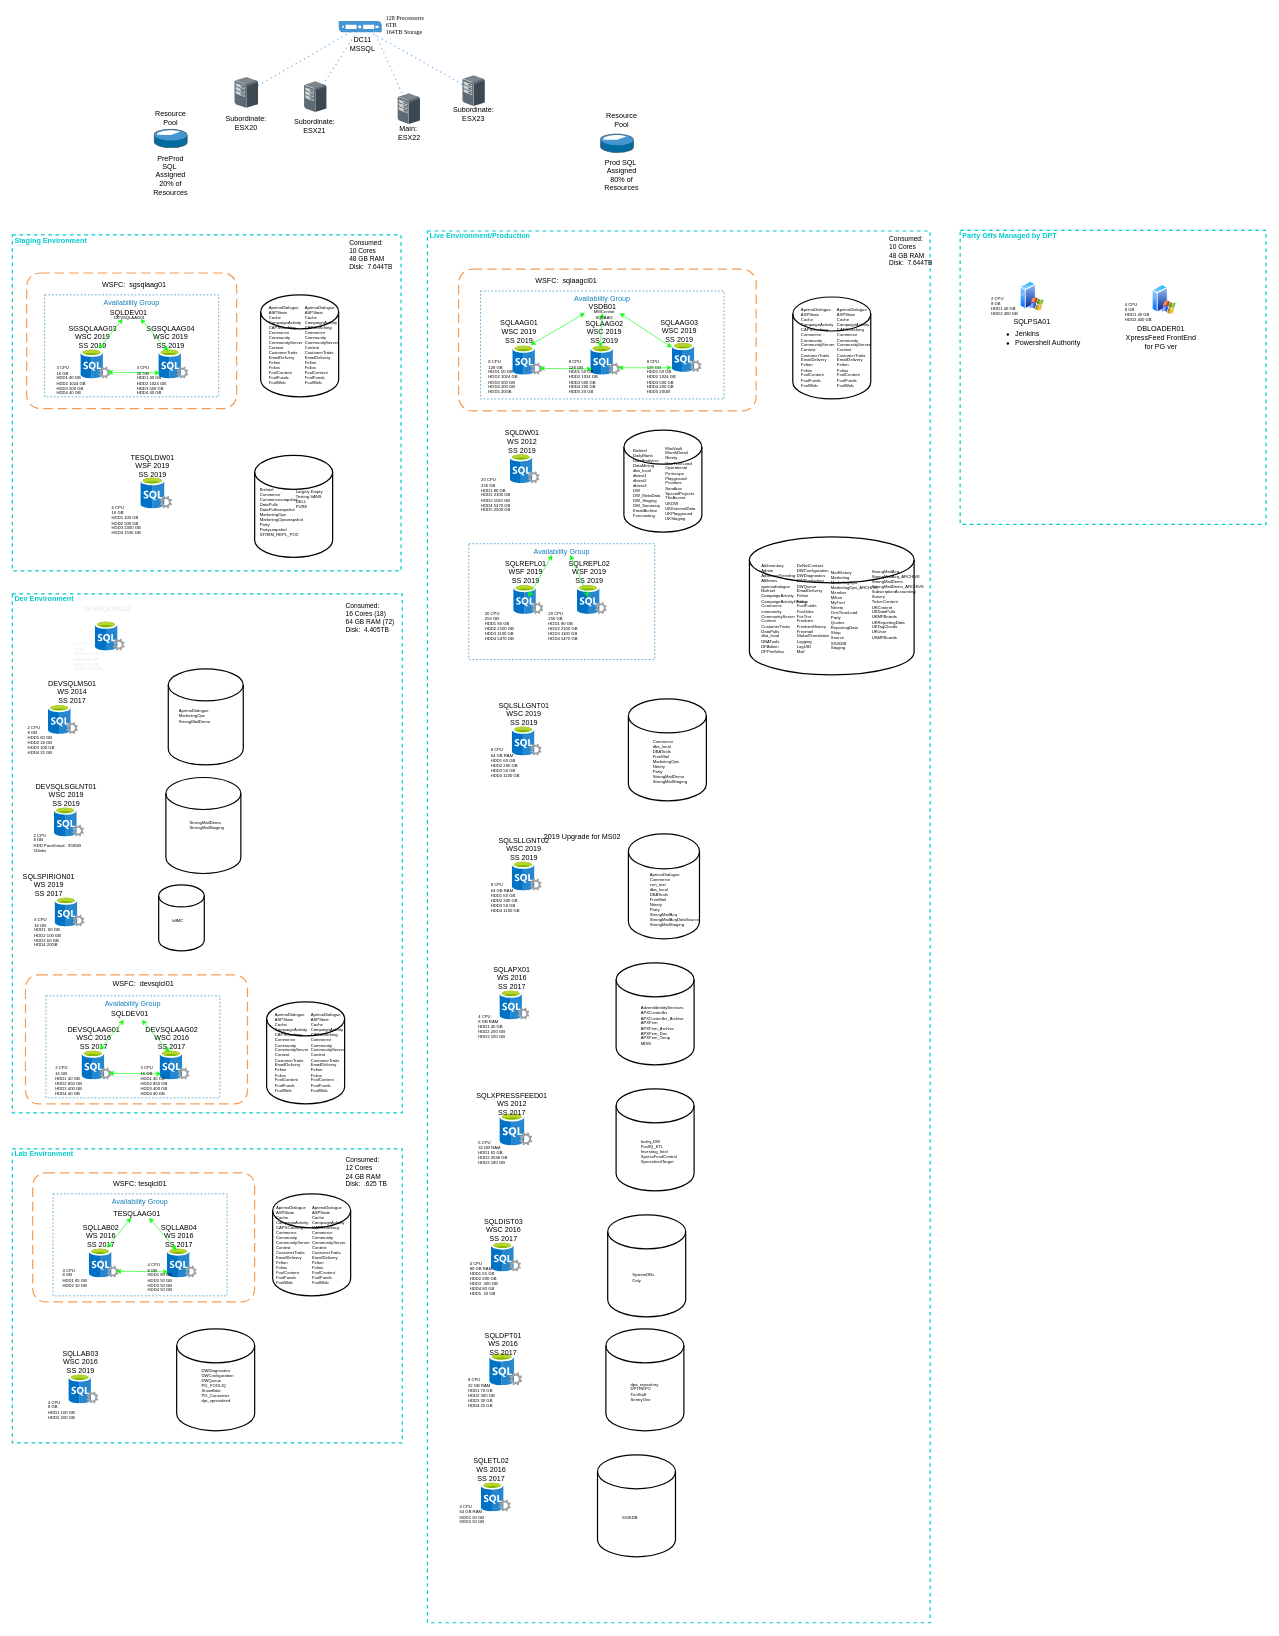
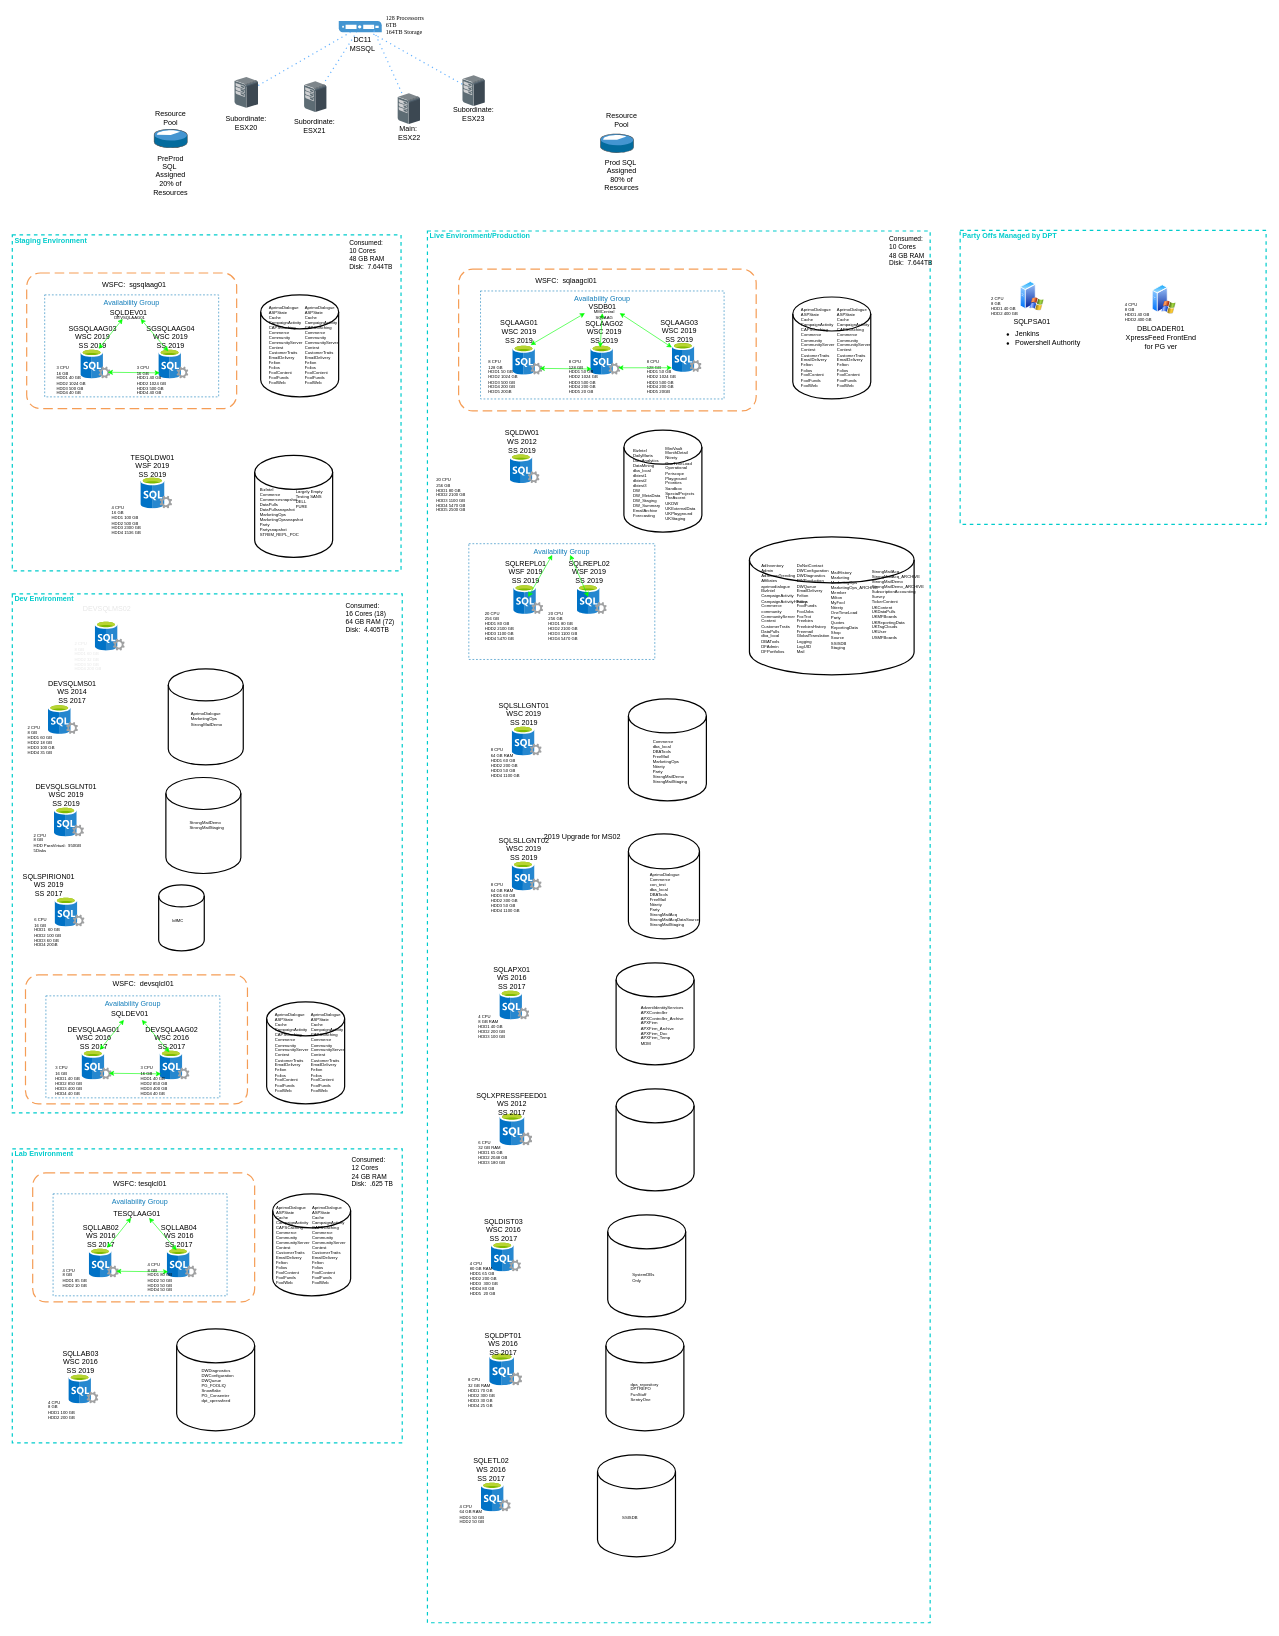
node "20 CPU256 GBHDD1 80 GBHDD2 2100 GBHDD3 1100 GBHDD4 5470 GB HDD5 2500 GB": moved (497, 495) -> (452, 495)
node "AprimoDialogue MarketingOps StrongMailDemo": moved (193, 716) -> (205, 719)
node "fooliq_DW FoolIQ_ETL Investing_Intel XpressFeedControl XpressfeedTarget": removed
node "Consumed:12 Cores24 GB RAM Disk: .625 TB": moved (371, 1172) -> (377, 1172)
